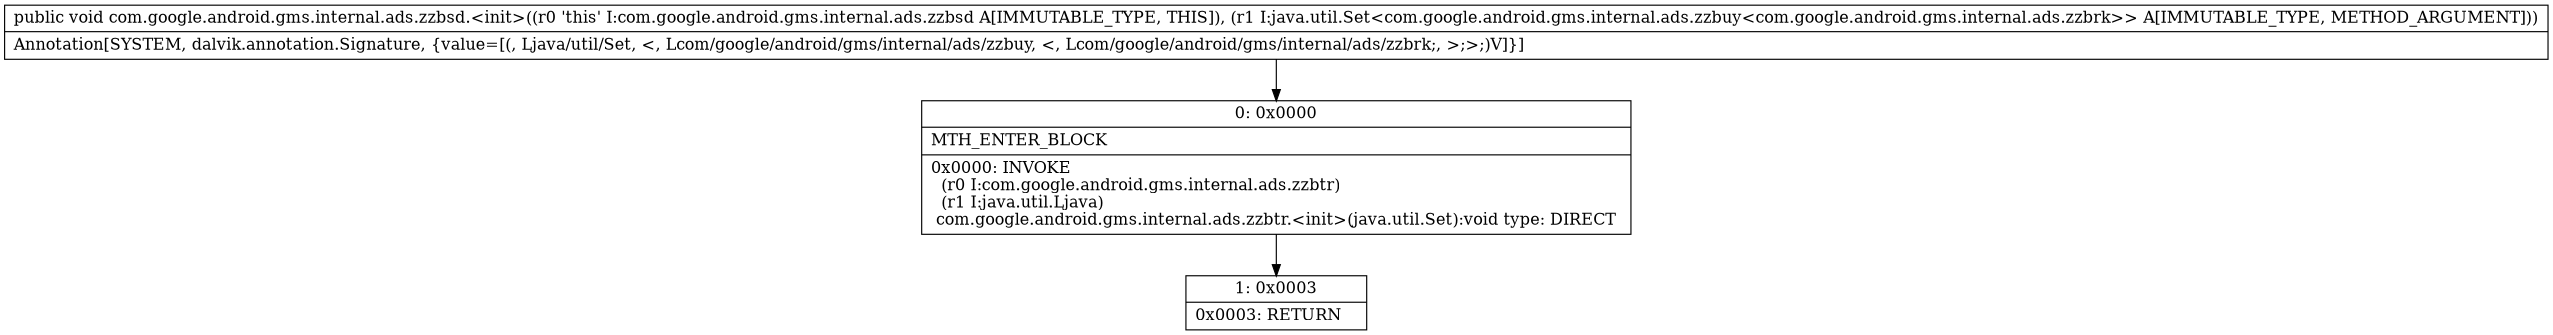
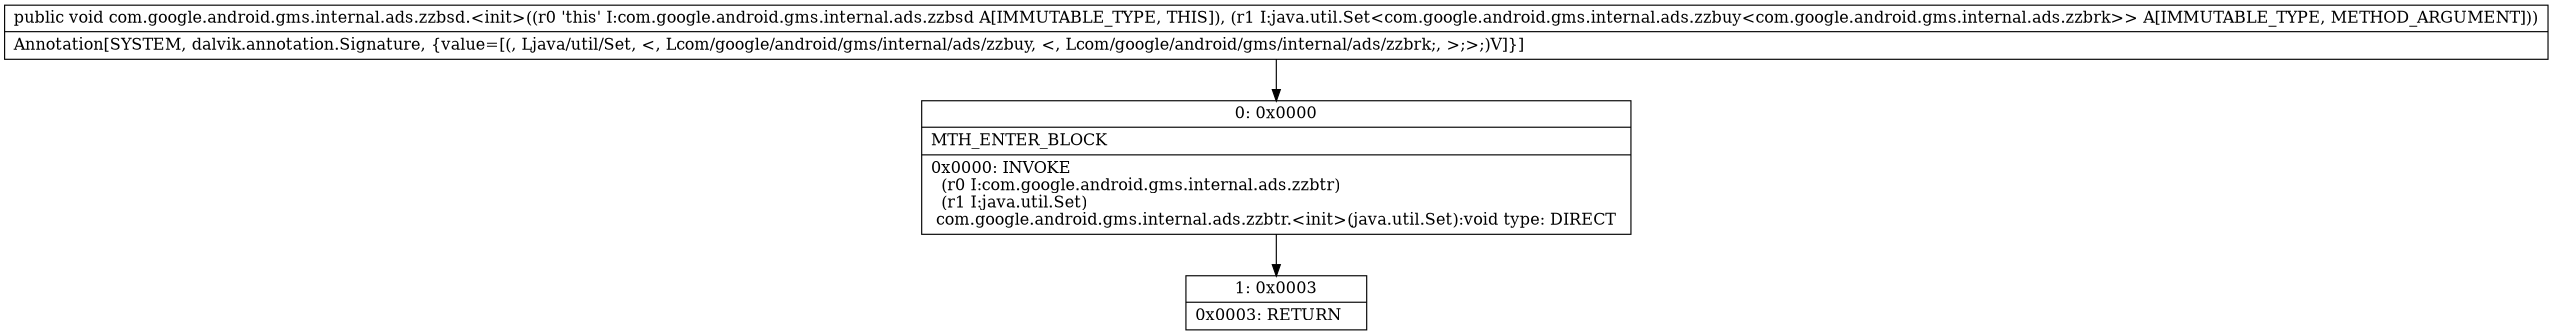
node "0: 0x0000": text "(r1 I:java.util.Ljava)" -> "(r1 I:java.util.Set)"
